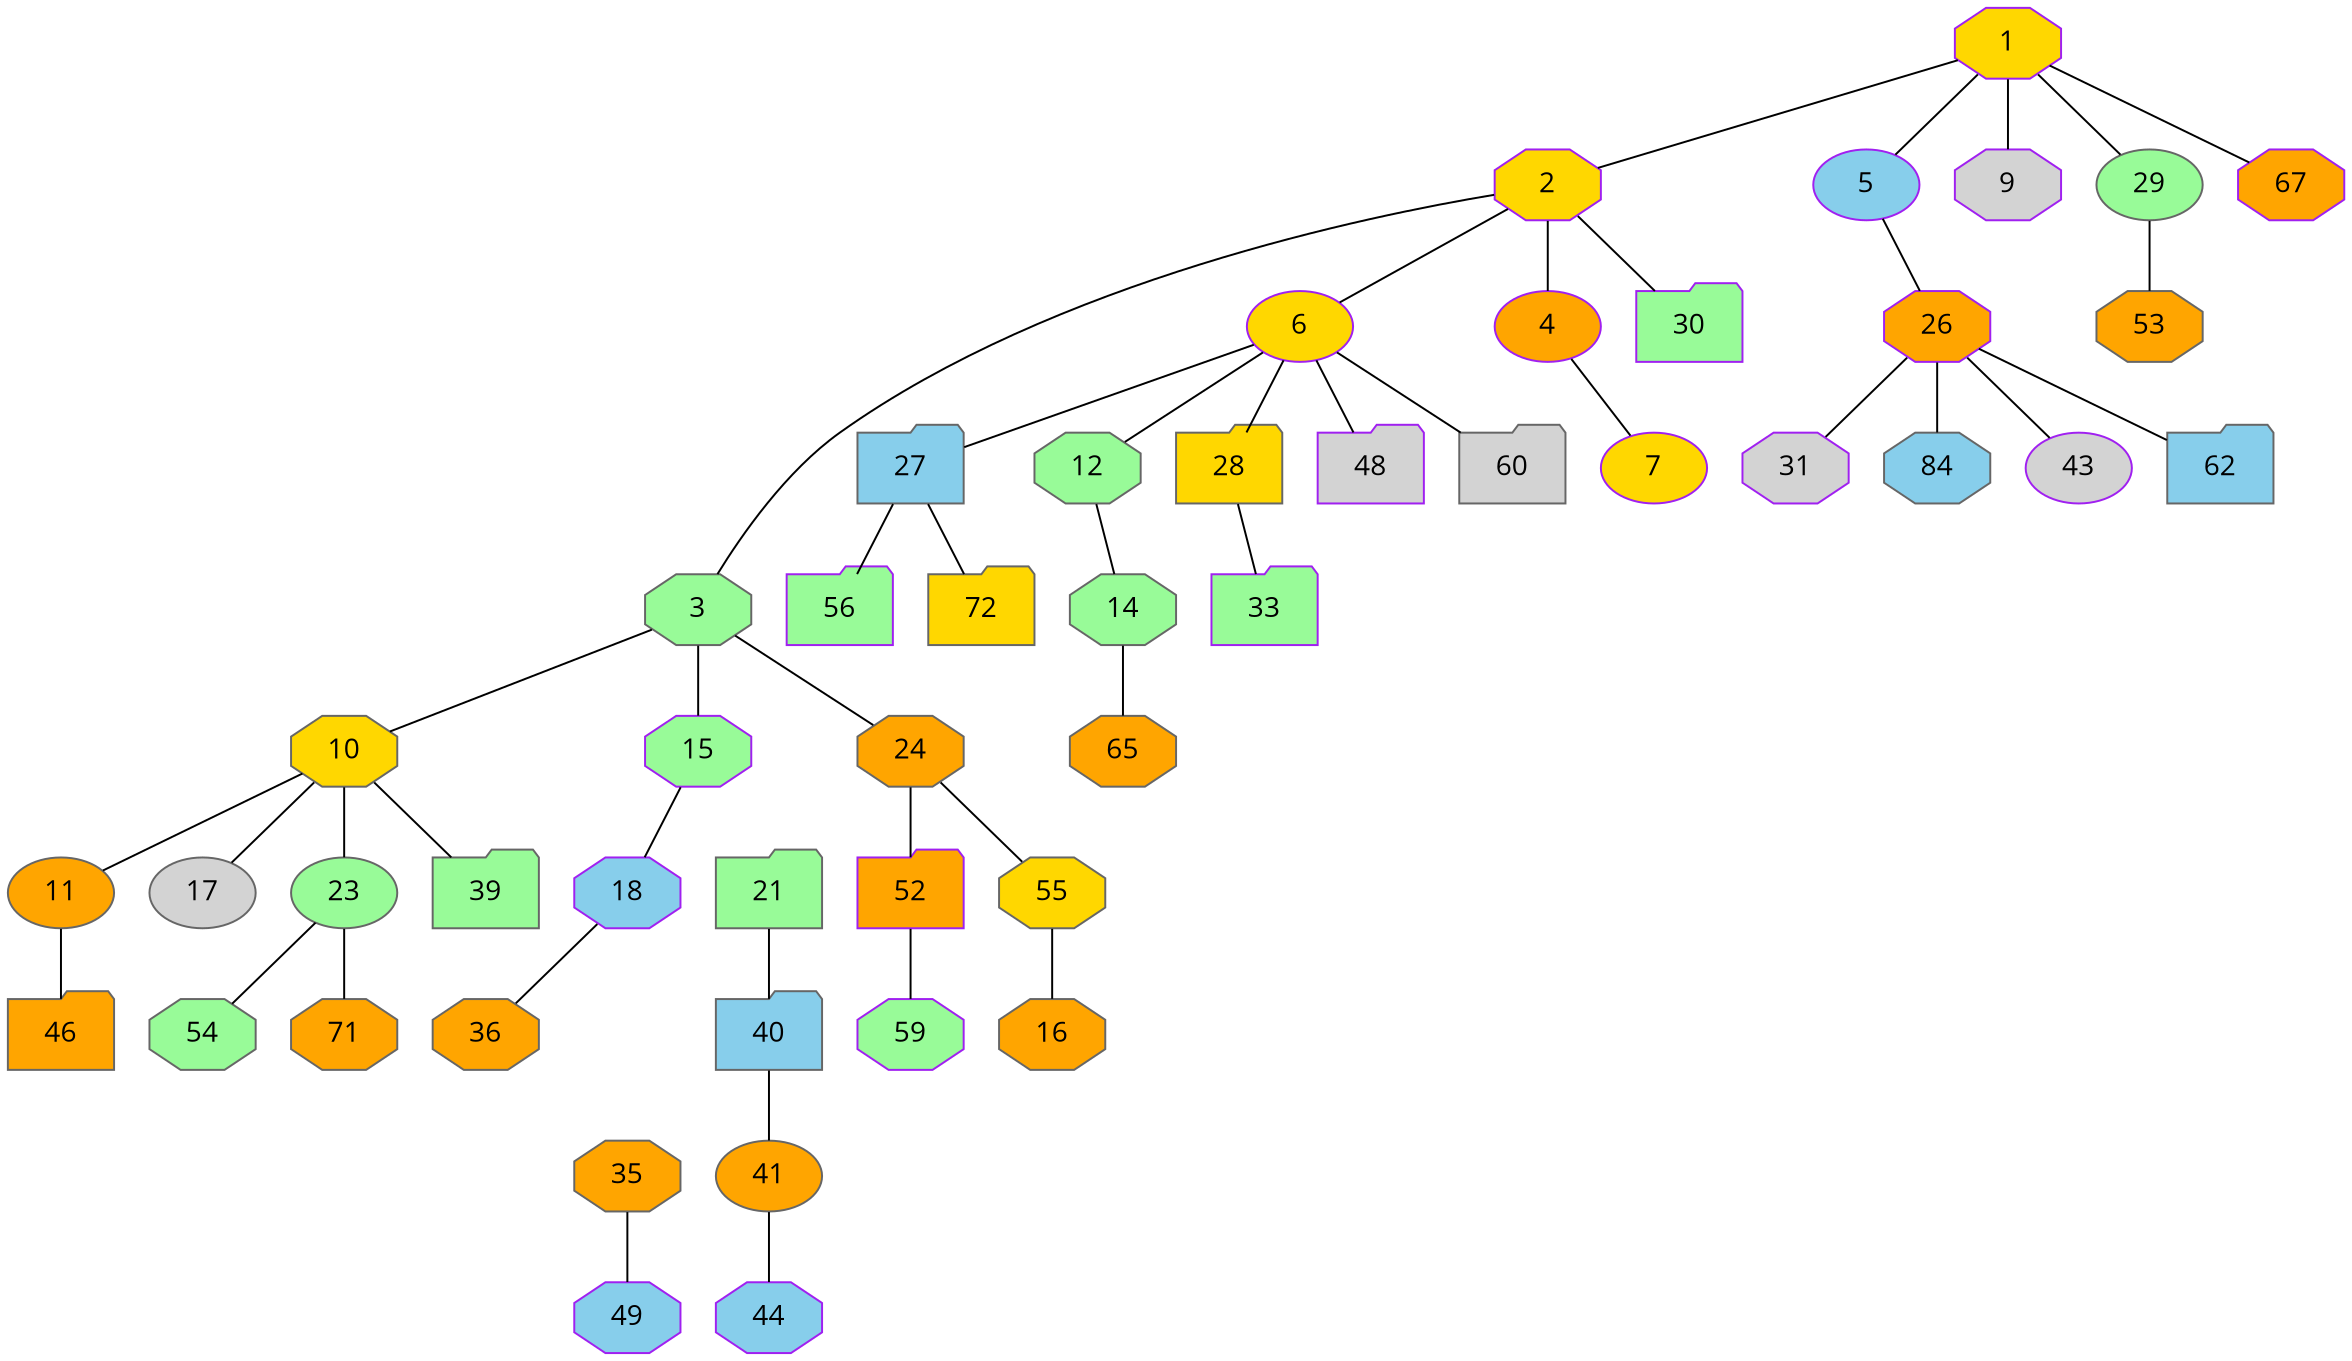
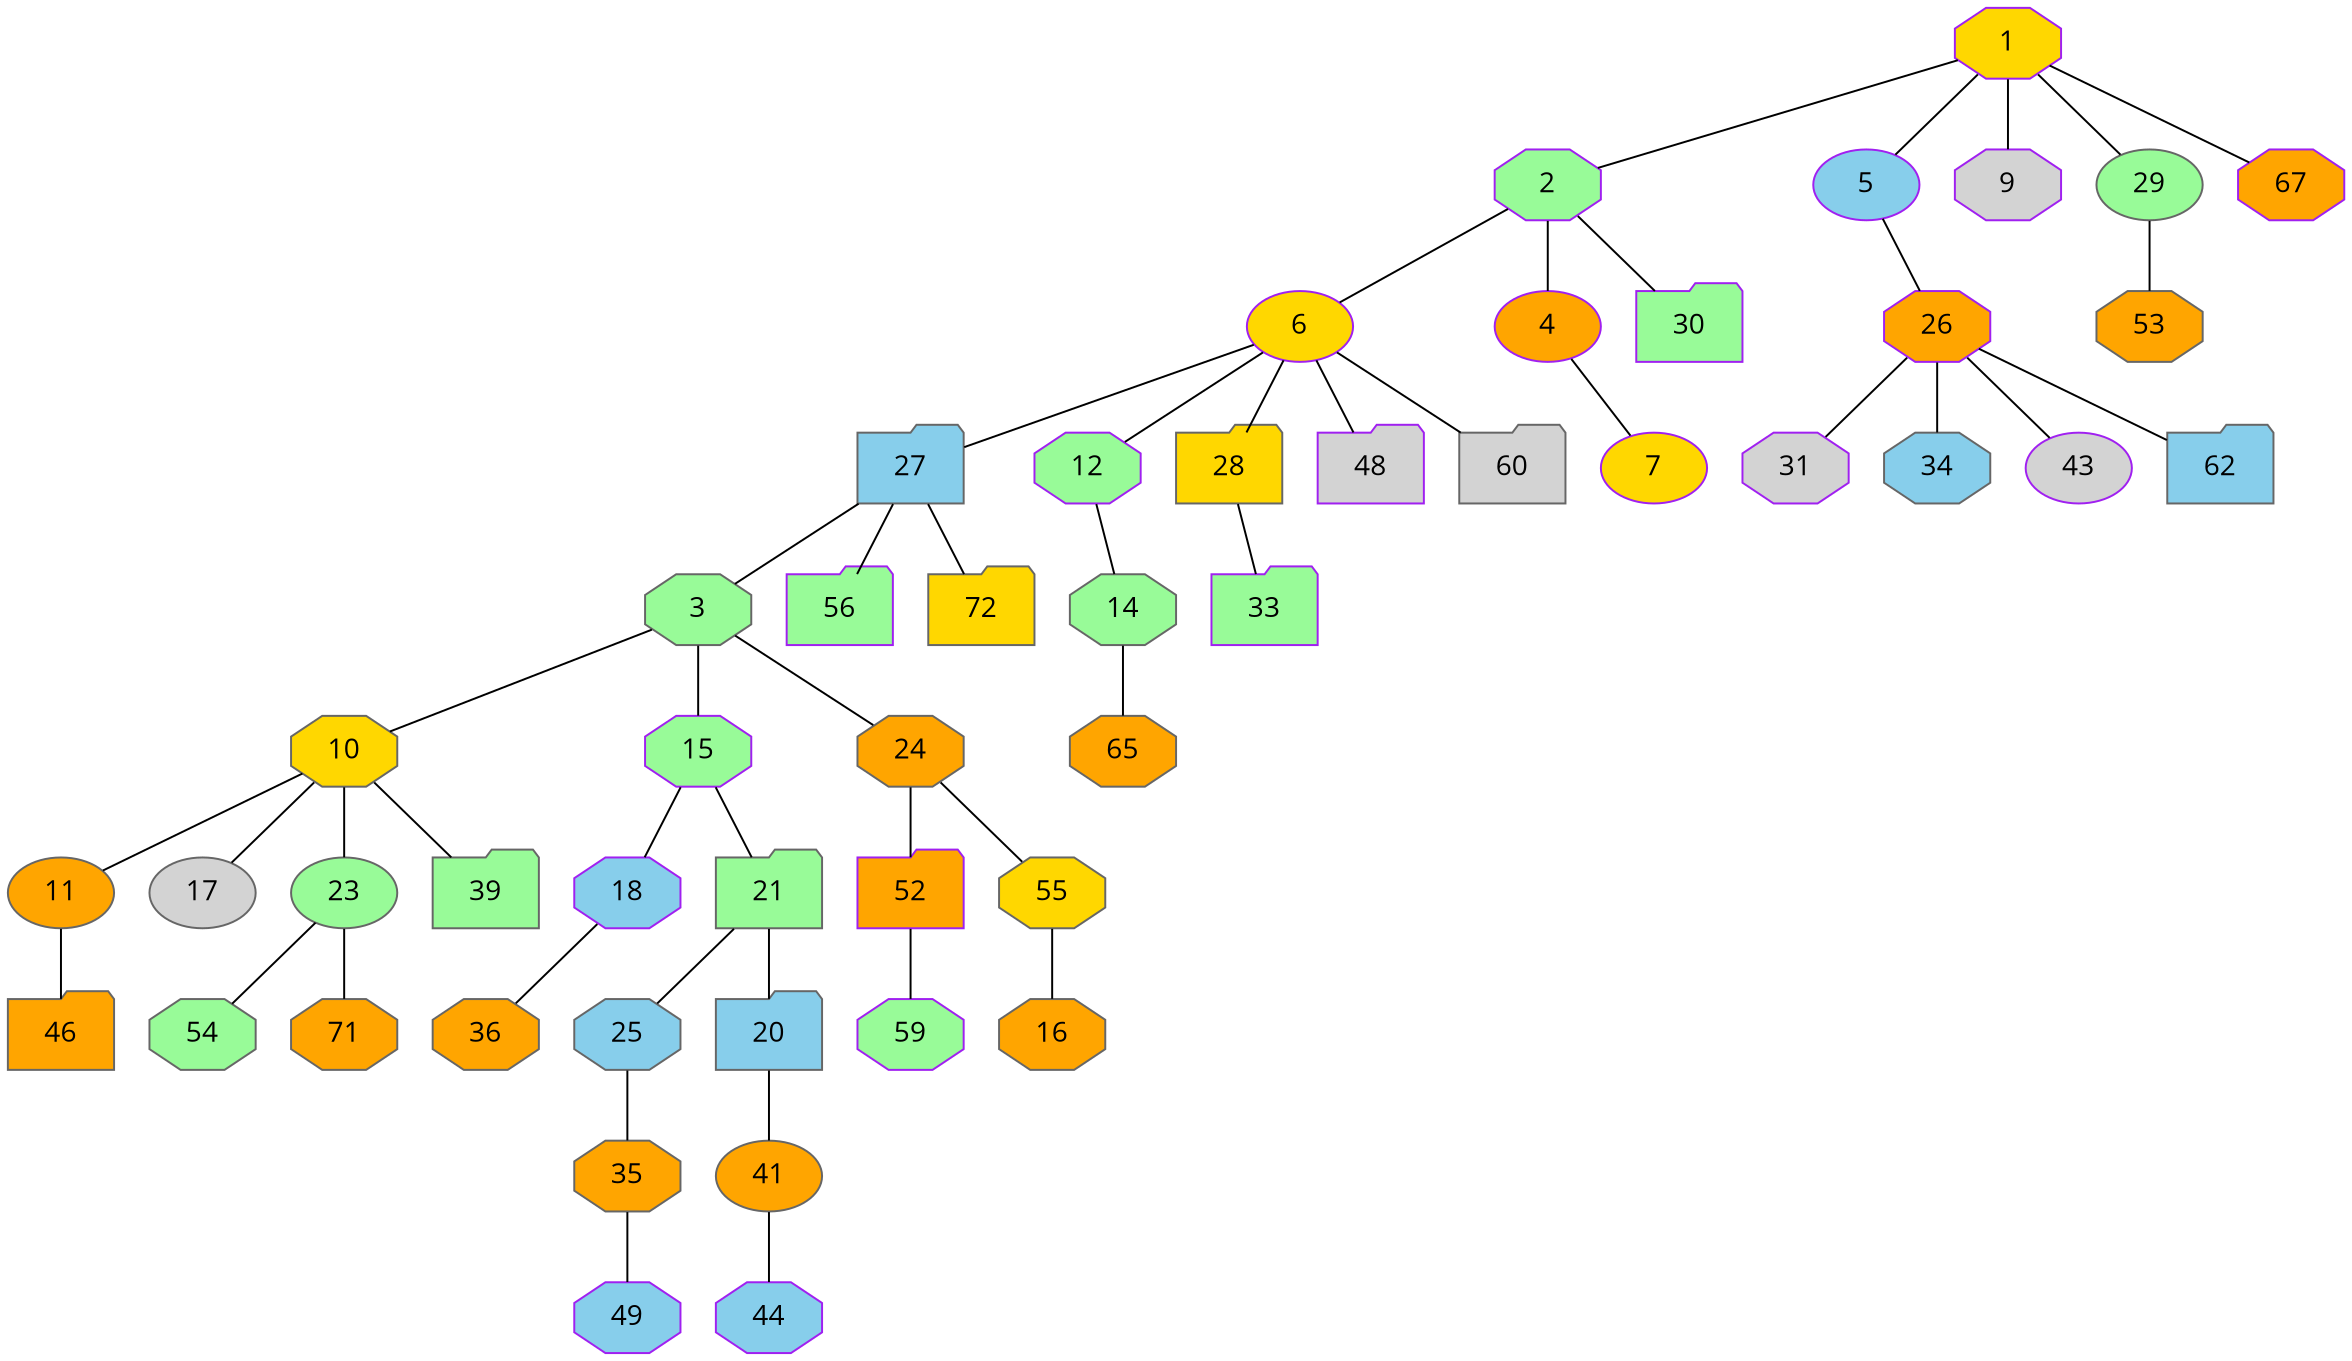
node "2": fillcolor gold -> palegreen
edge "2" -- "3": now "27" -- "3"
node "12": color gray40 -> purple
node "84": label "84" -> "34"
edge "15" -- "21": added
node "25": added
node "40": label "40" -> "20"
